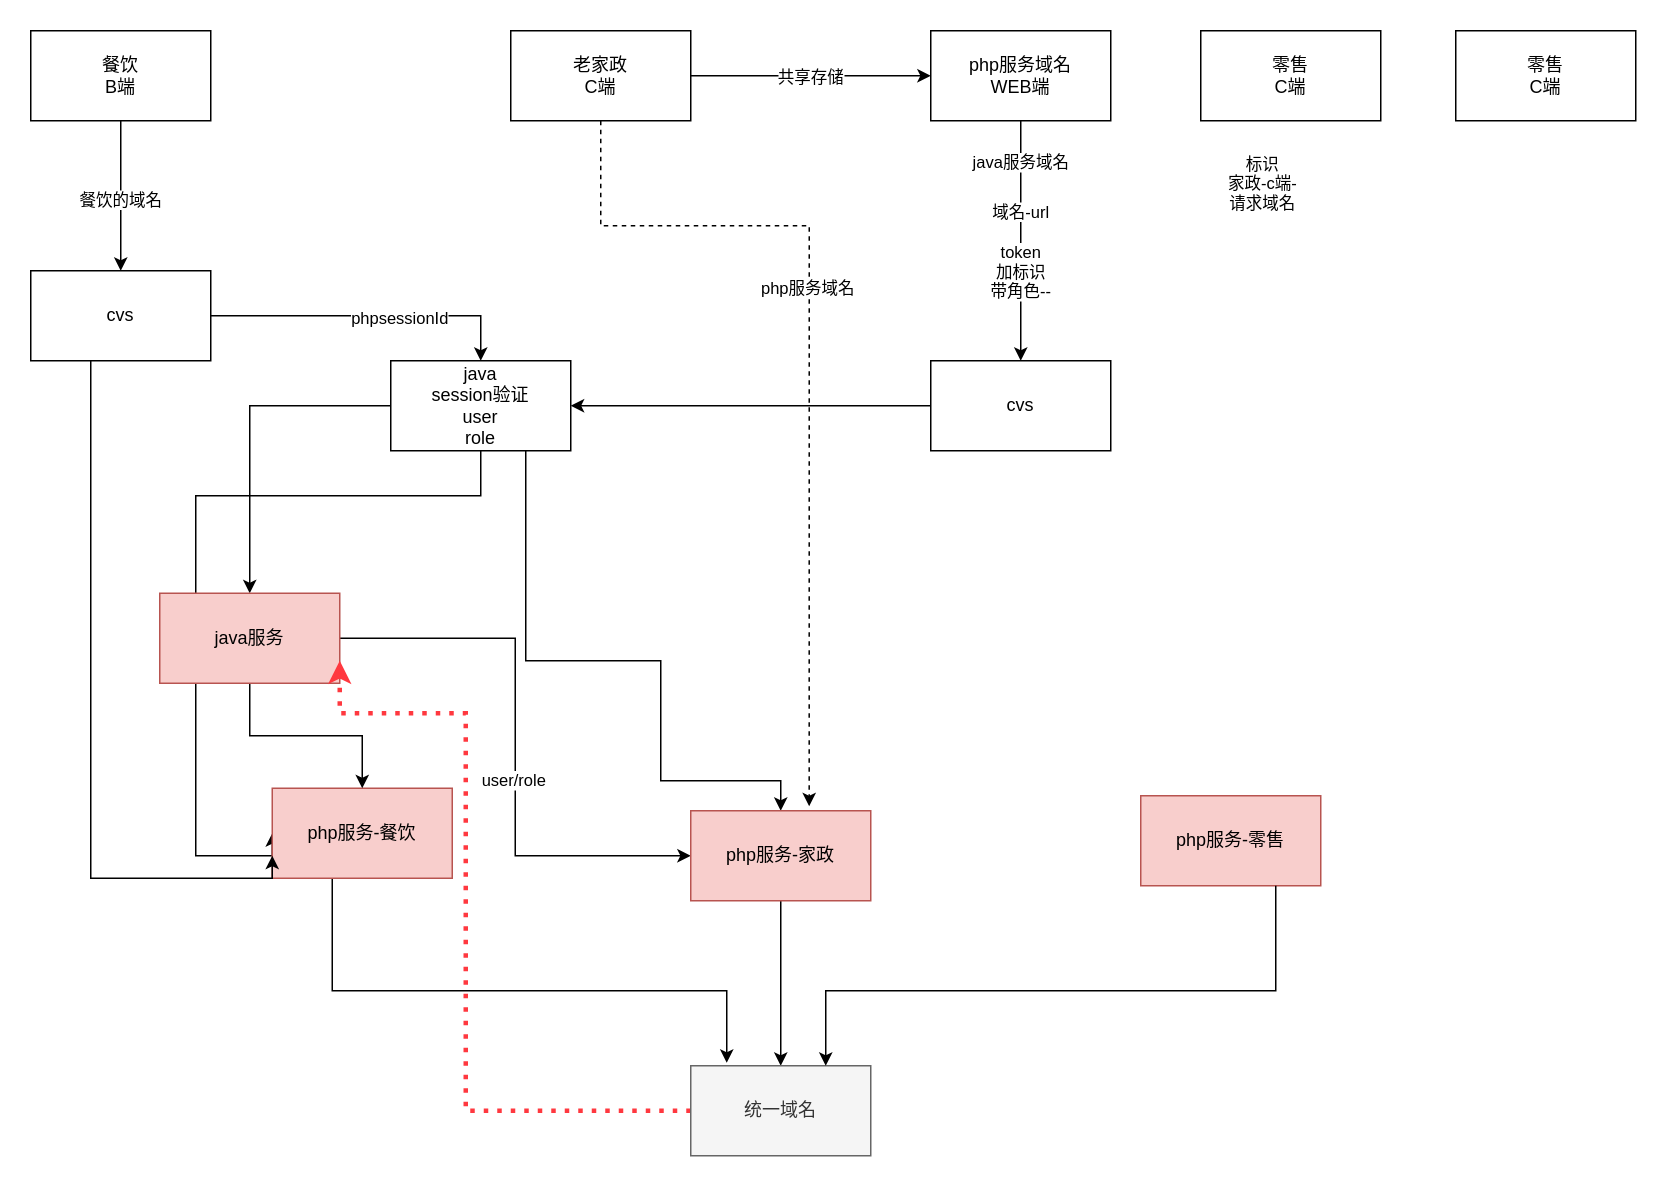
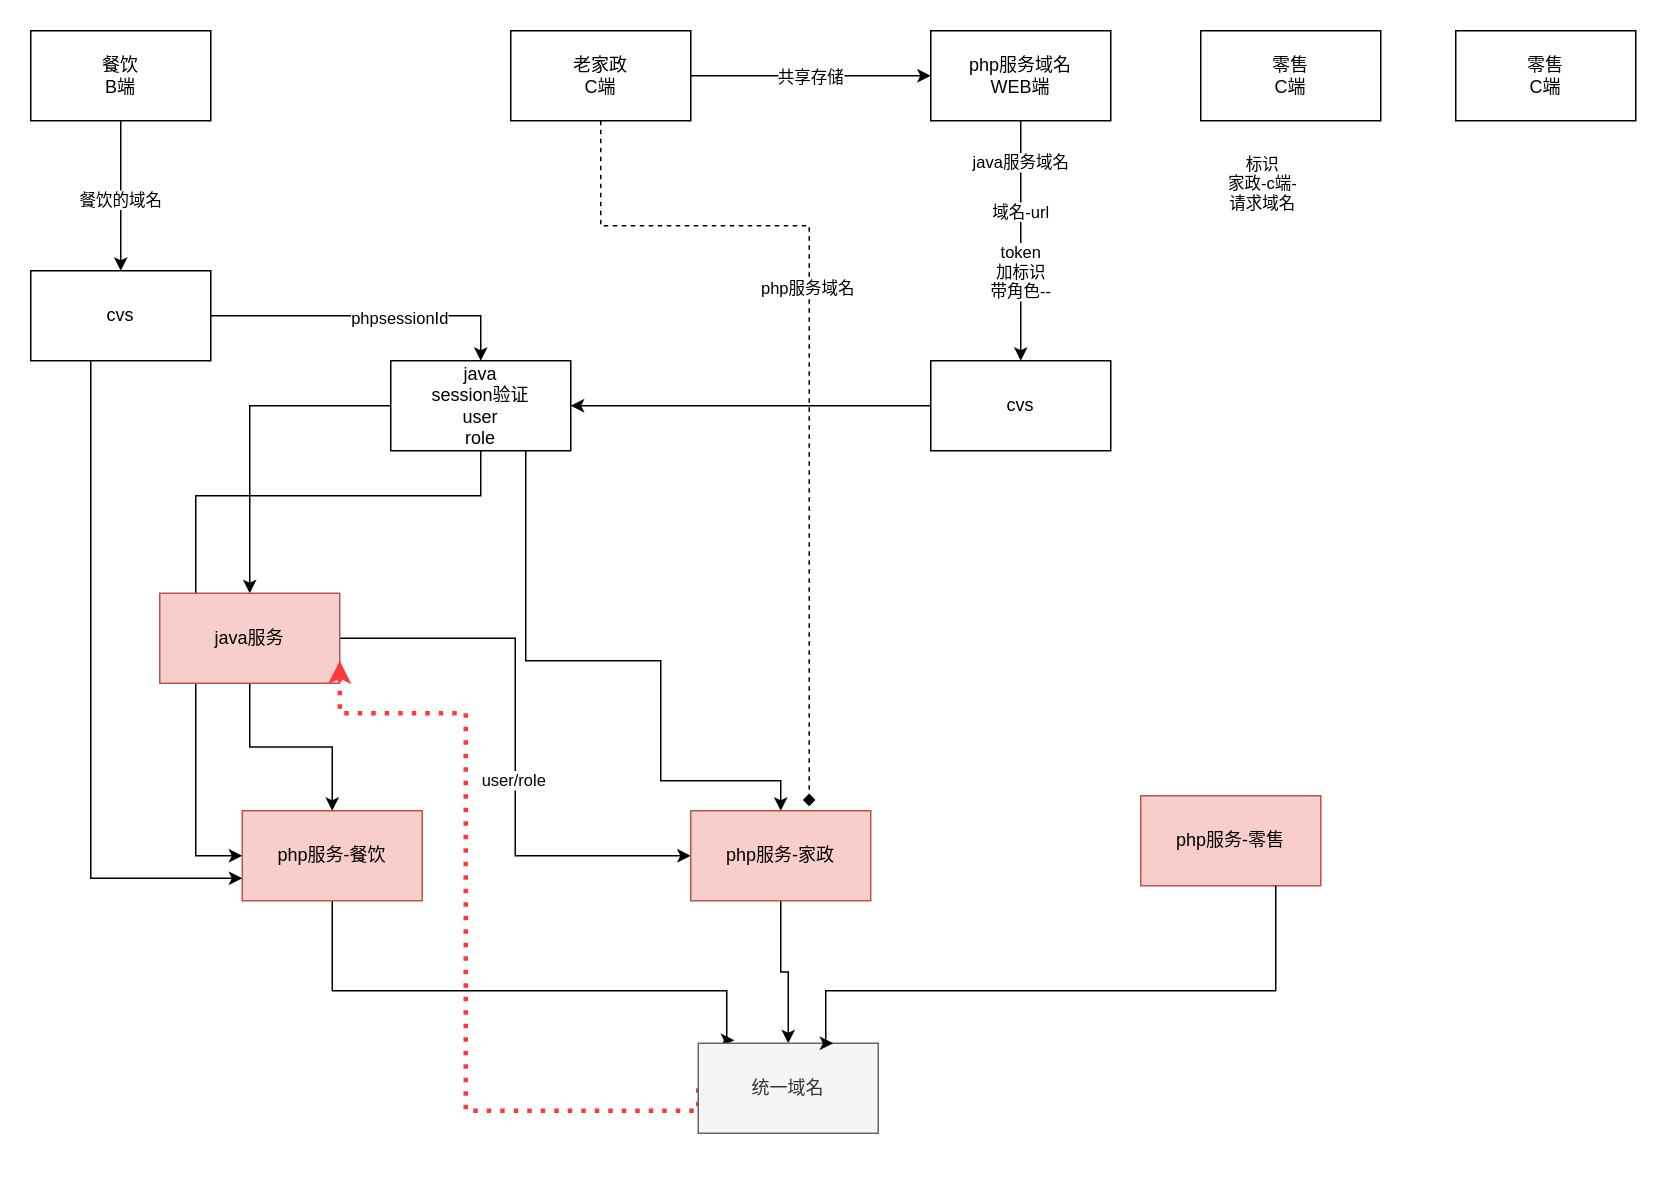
edge "老家政C端" -> "php服务-家政": arrowhead classic -> diamond
node "php服务-餐饮": moved (362, 833) -> (332, 856)
node "统一域名": moved (781, 1111) -> (788, 1088)
